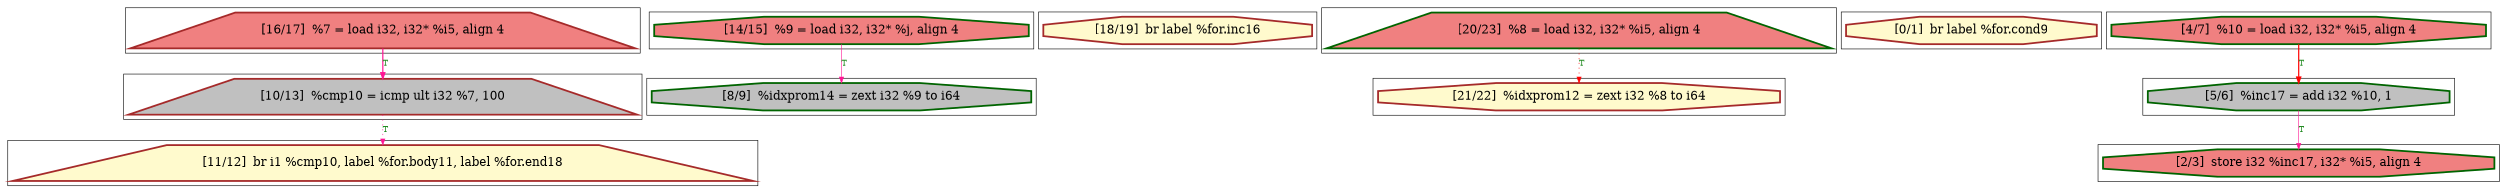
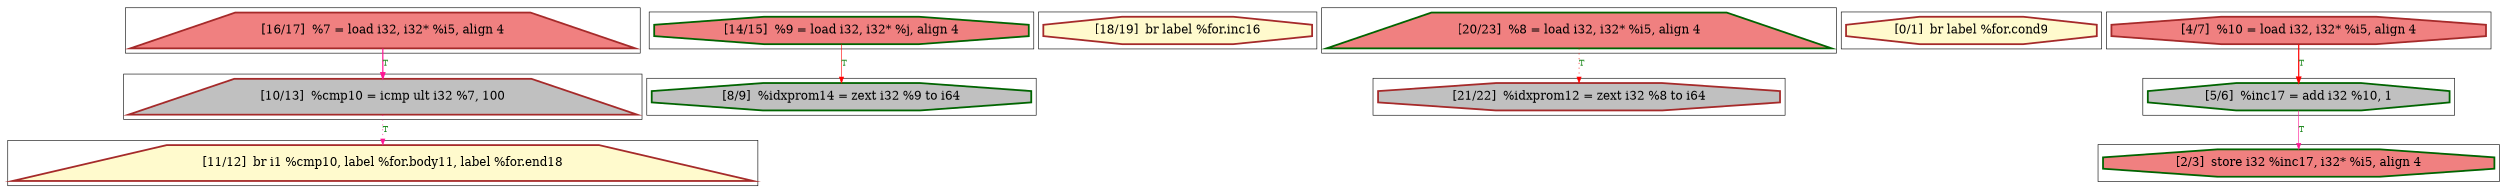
node "[4/7]  %10 = load i32, i32* %i5, align 4": color darkgreen -> brown
edge "[14/15]  %9 = load i32, i32* %j, align 4" -> "[8/9]  %idxprom14 = zext i32 %9 to i64": color deeppink -> red
node "[21/22]  %idxprom12 = zext i32 %8 to i64": fillcolor lemonchiffon -> grey
